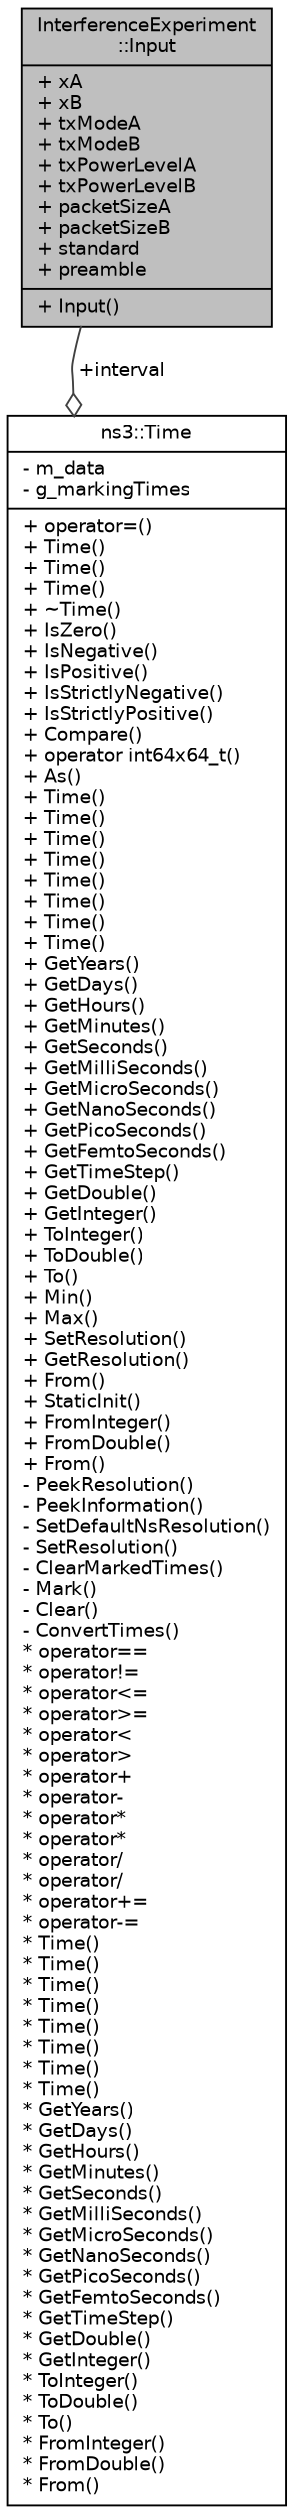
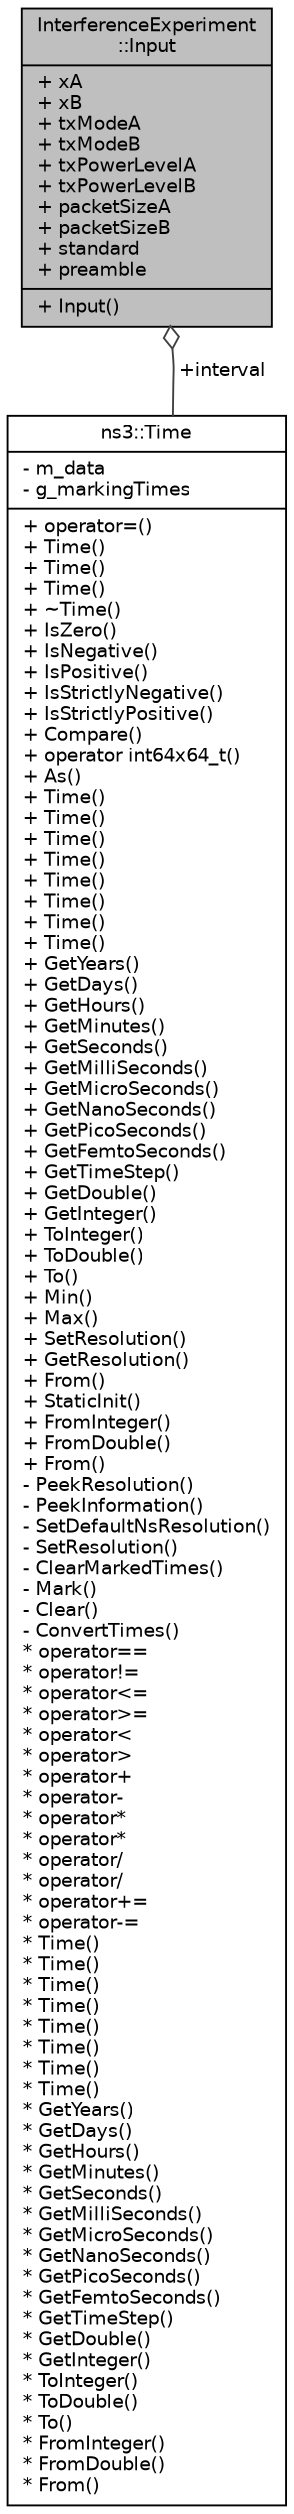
edge "InterferenceExperiment" -> "ns3::Time": reversed
